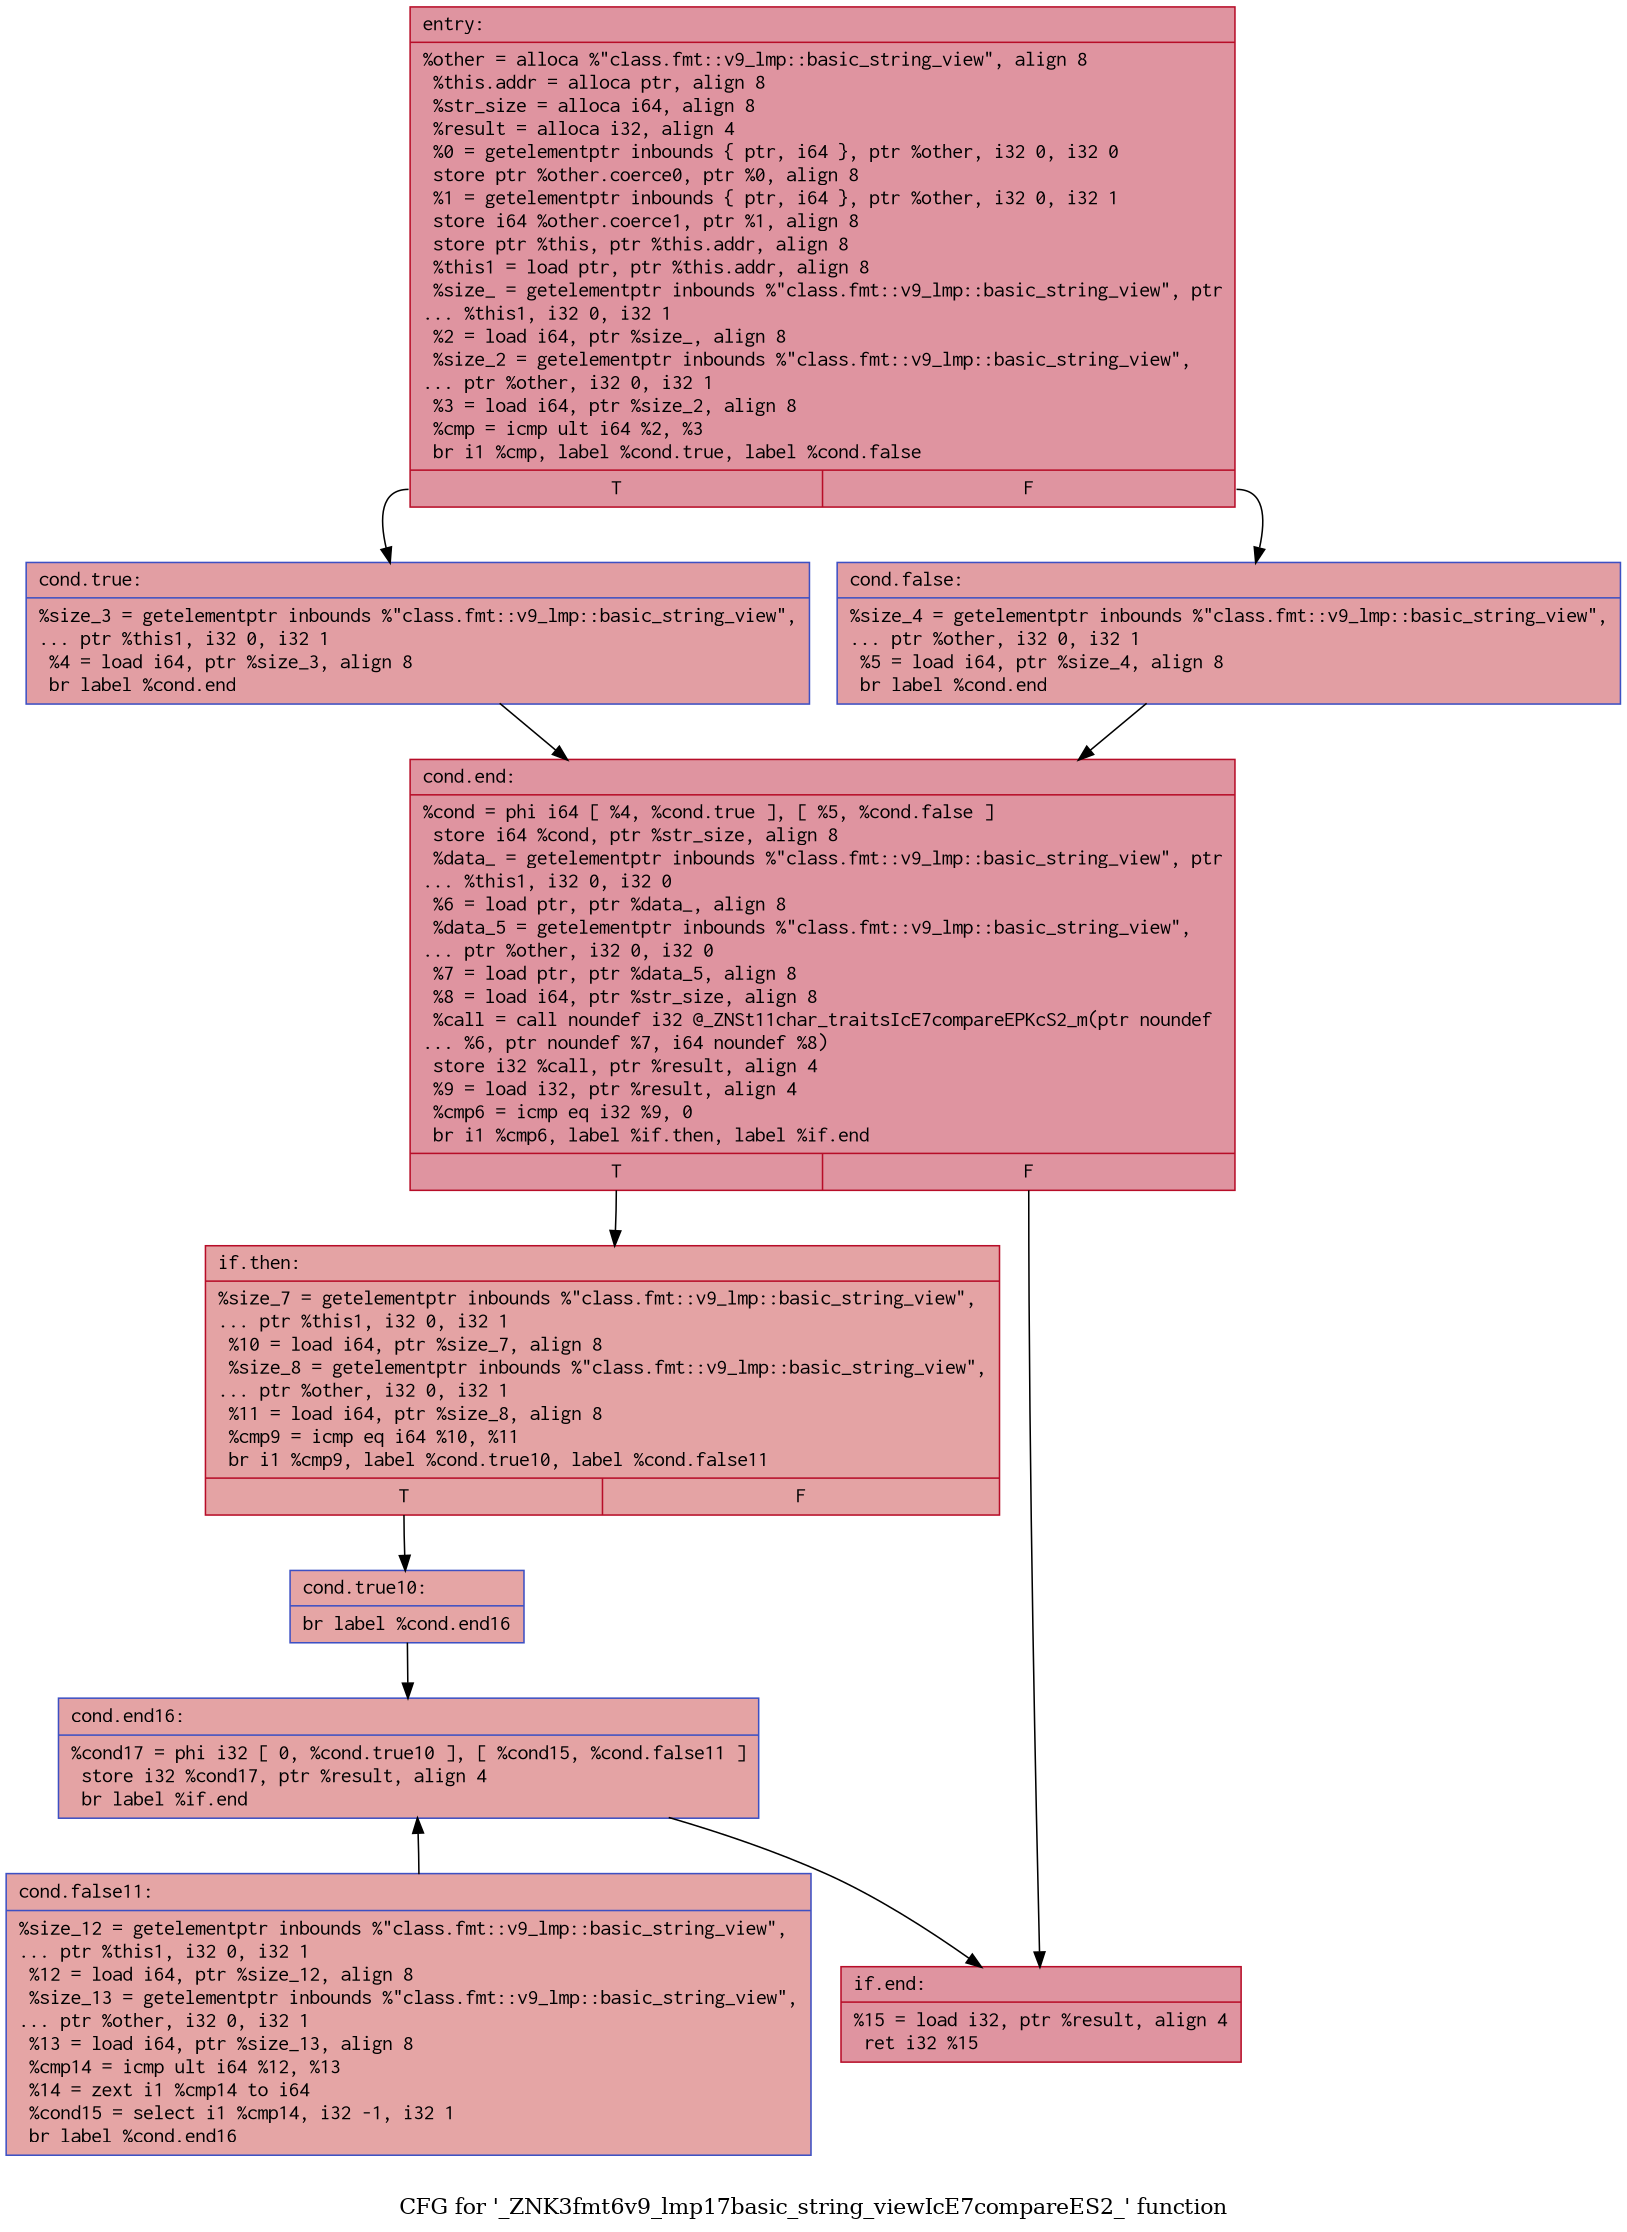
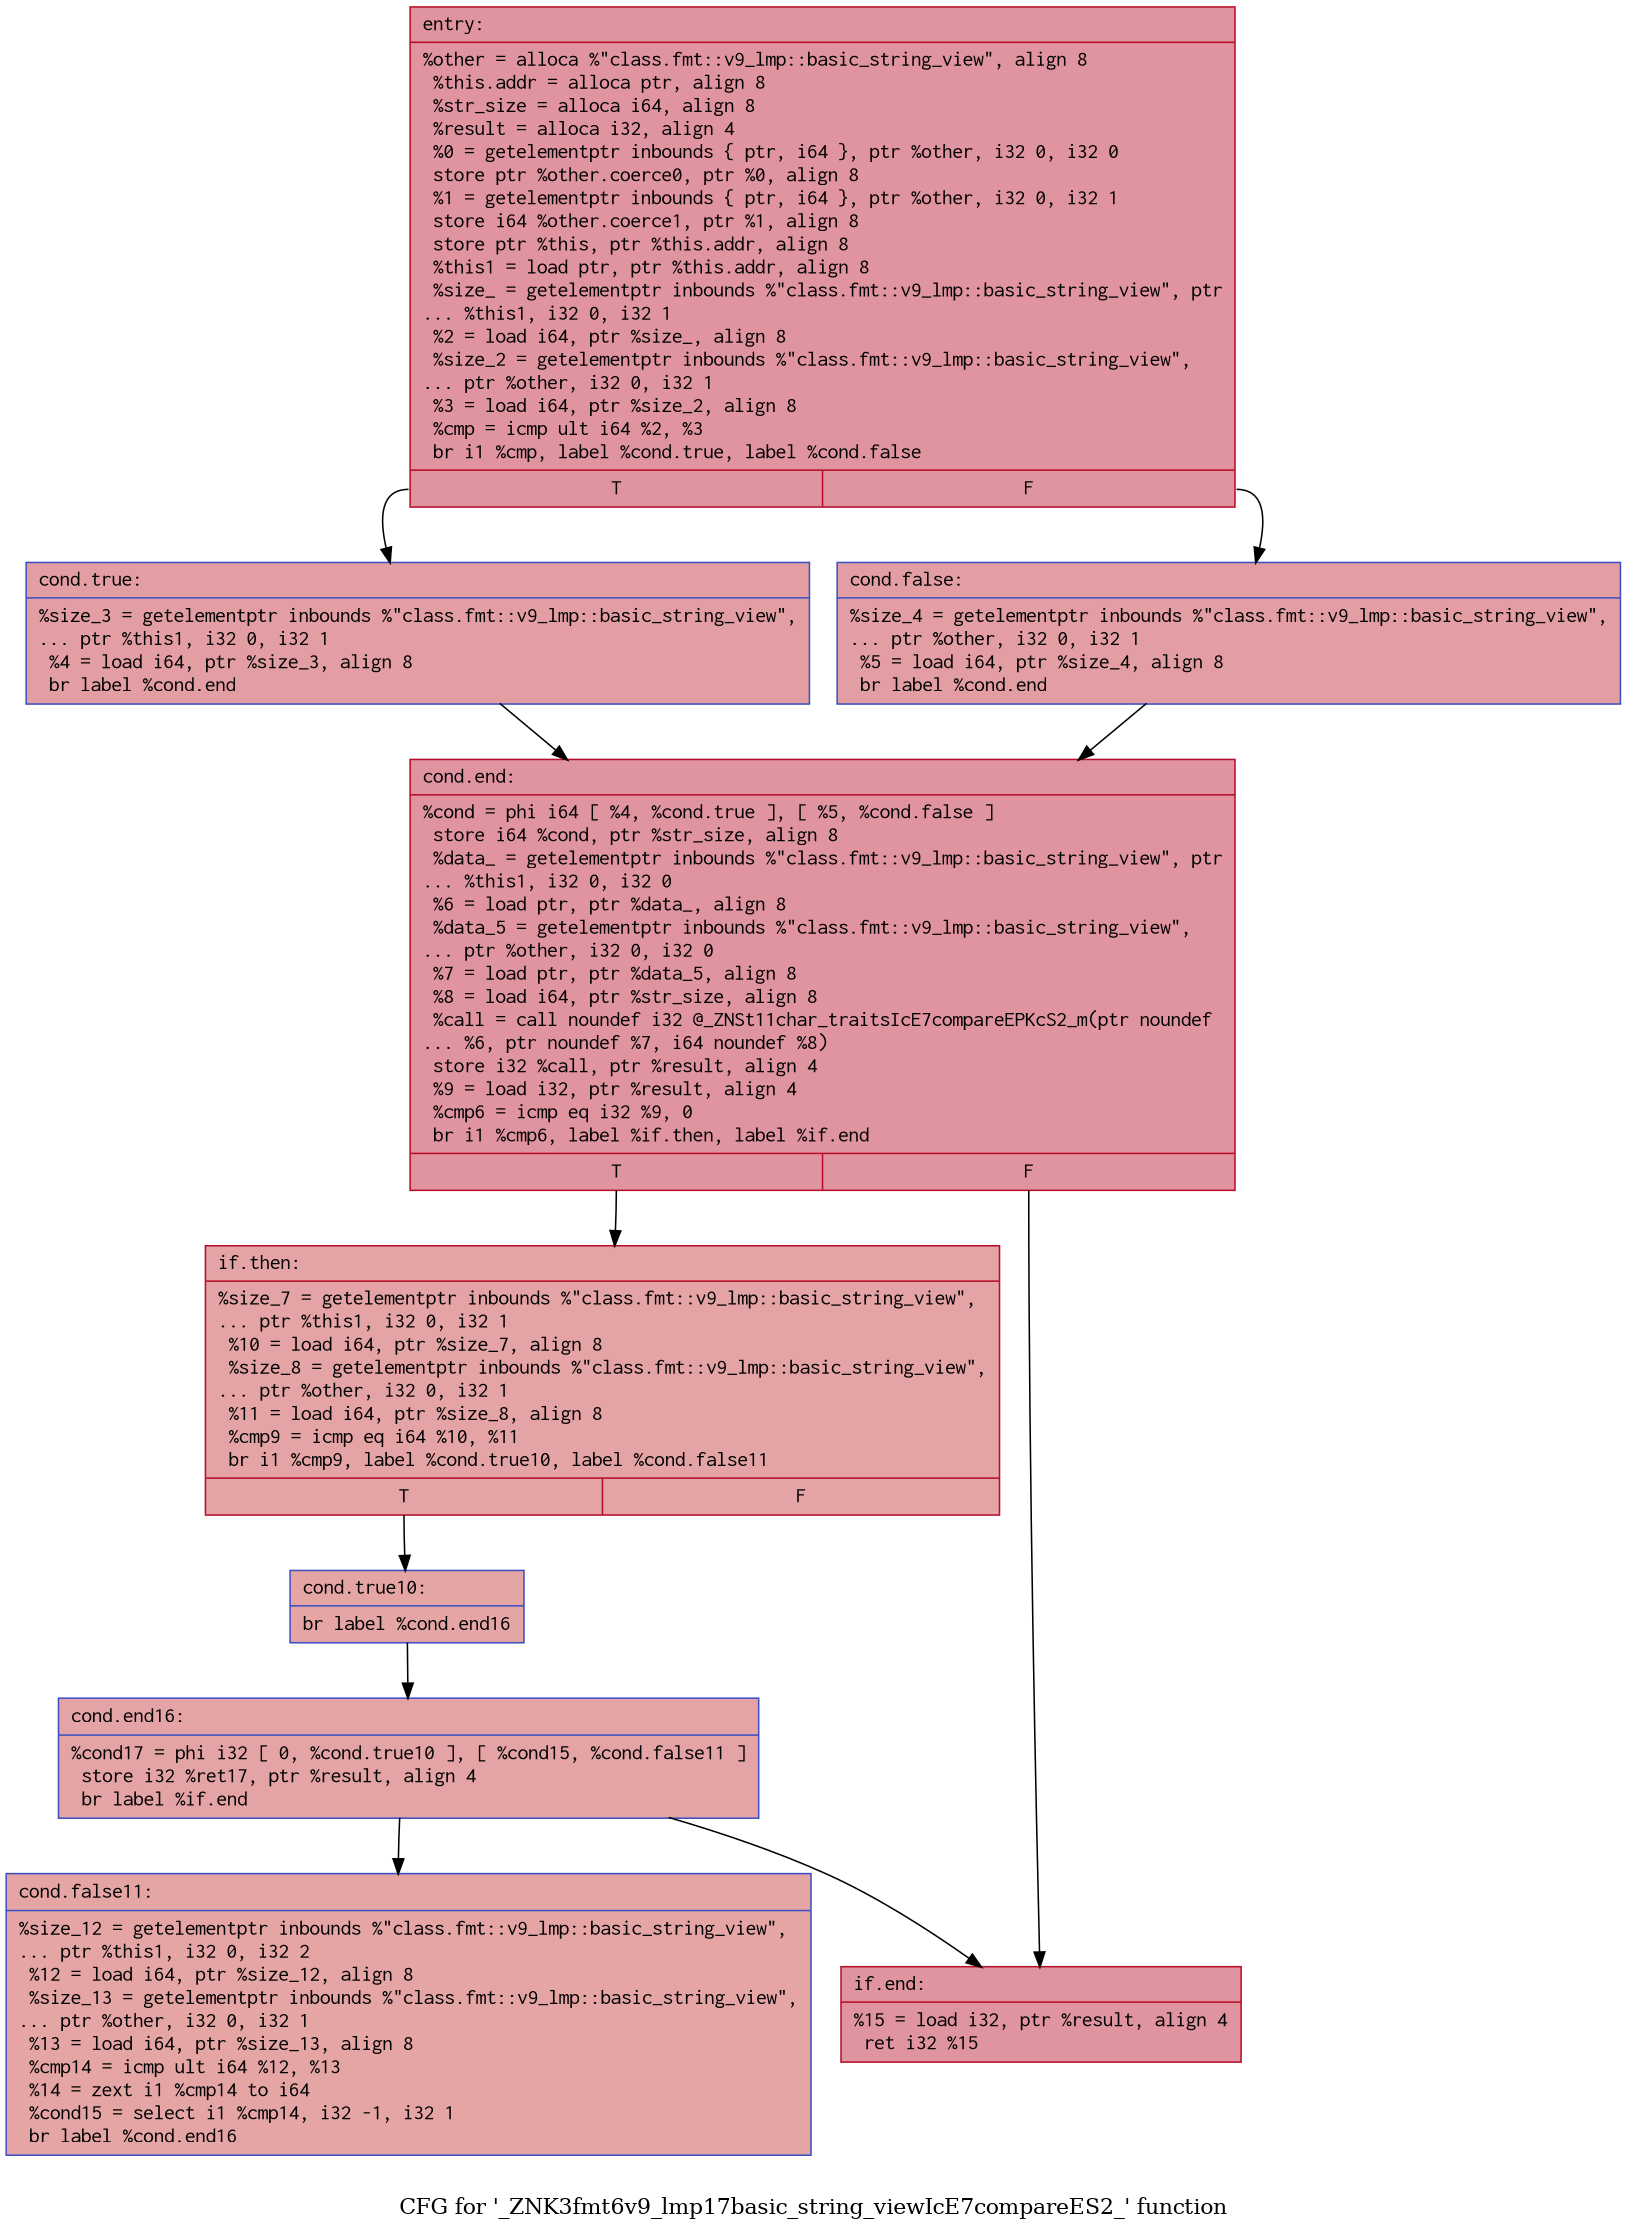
node "cond.end16:": text "store i32 %cond17, ptr %result, align 4" -> "store i32 %ret17, ptr %result, align 4"
edge "cond.false11:" -> "cond.end16:": reversed
node "cond.false11:": text "... ptr %this1, i32 0, i32 1" -> "... ptr %this1, i32 0, i32 2"
